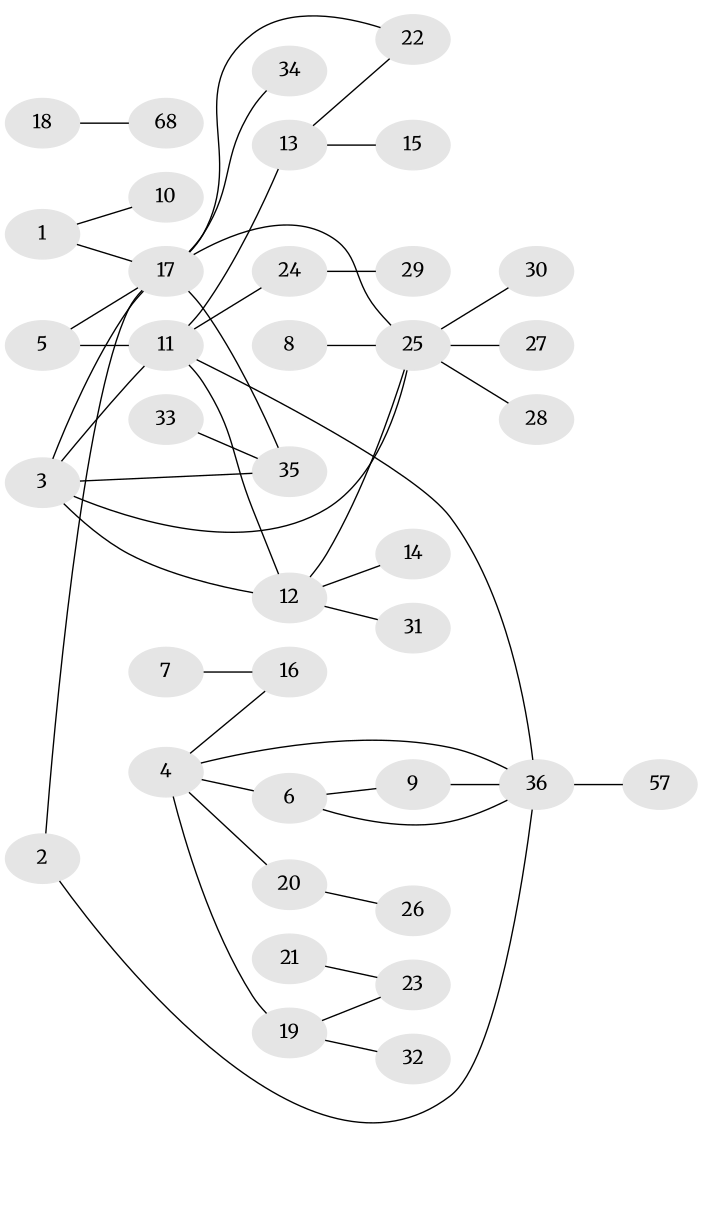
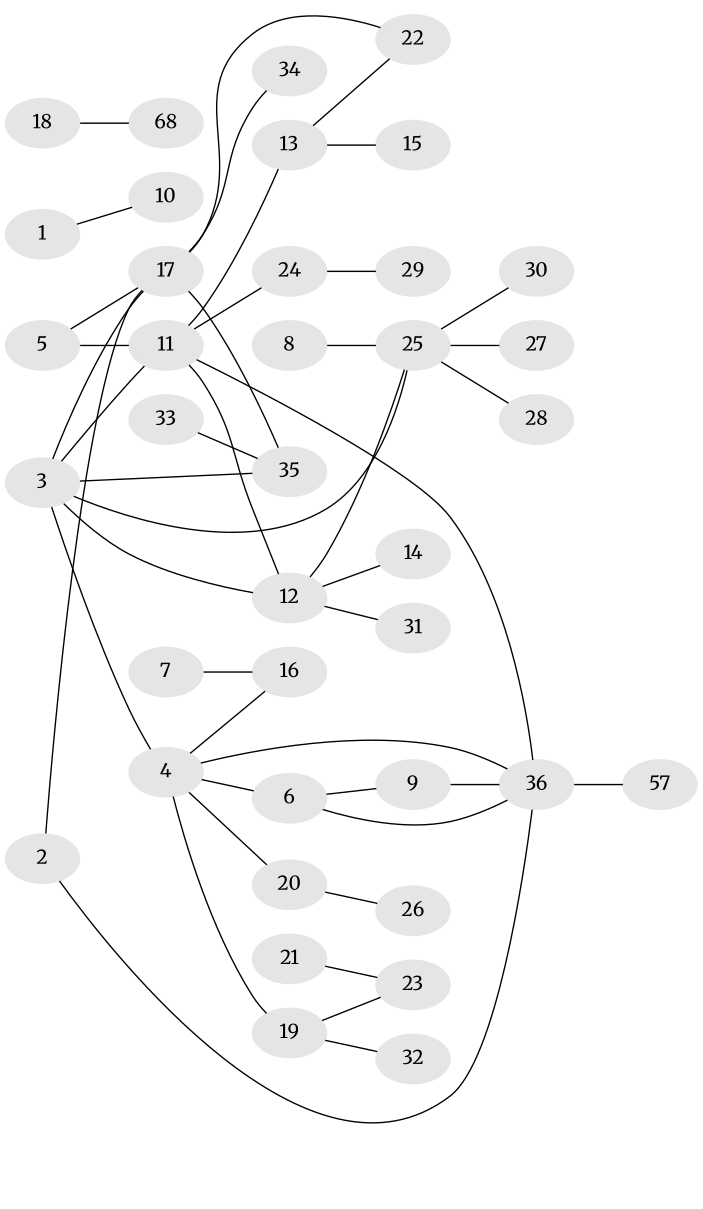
edge "17" -- "25": removed
edge "1" -- "17": removed
edge "3" -- "4": added
